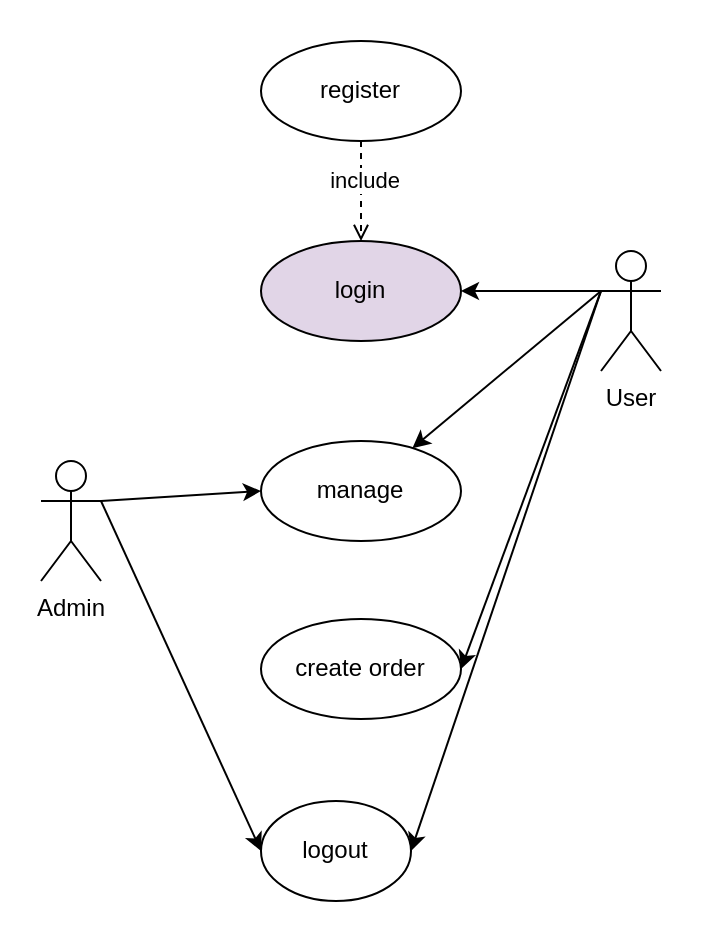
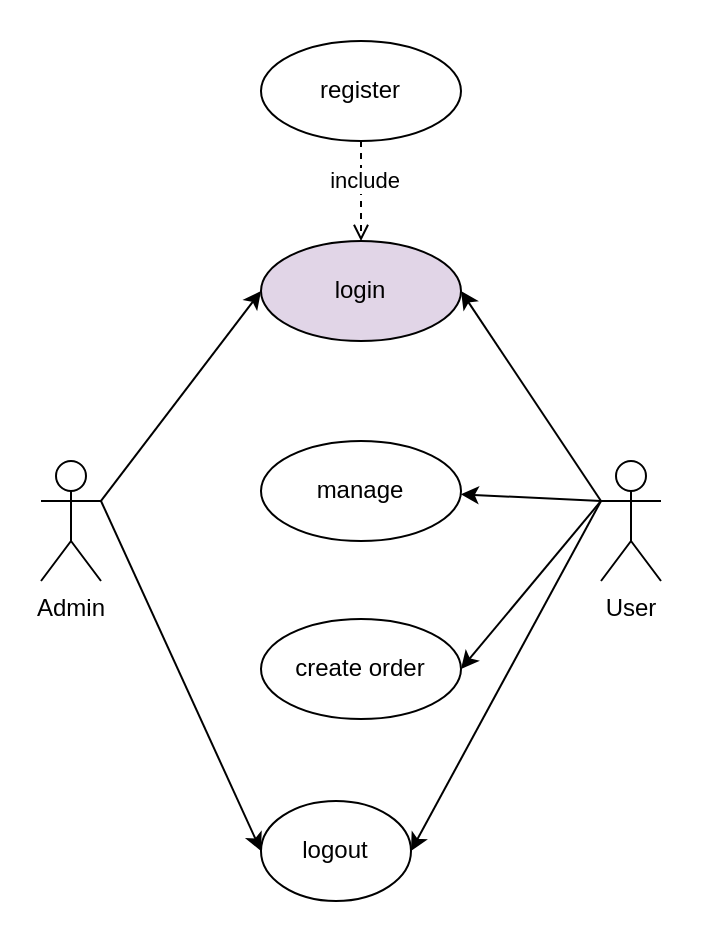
node "User": moved (631, 311) -> (631, 521)
edge "Admin" -> "login": added
edge "Admin" -> "manage": removed
